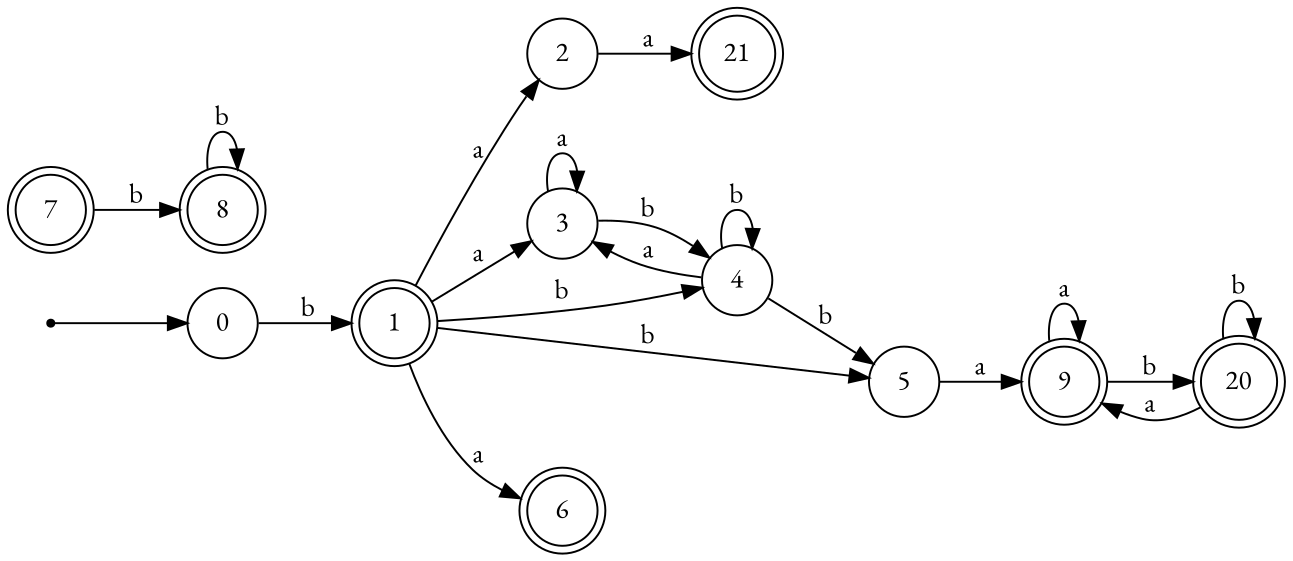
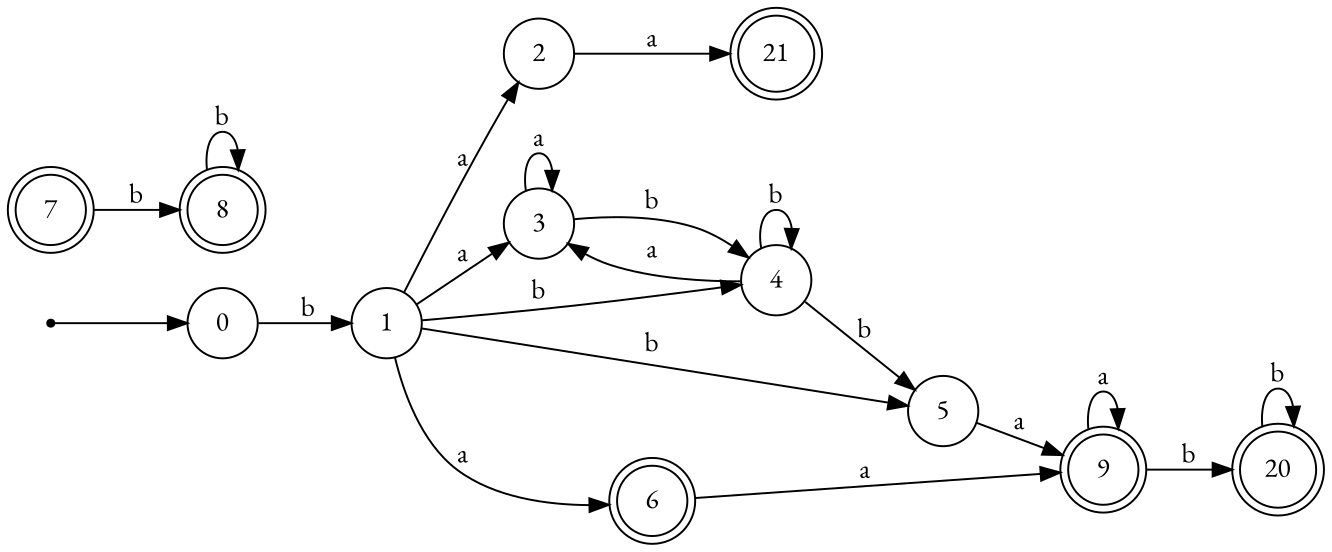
node "1": shape doublecircle -> circle
edge "20" -> "9": now "6" -> "9"
